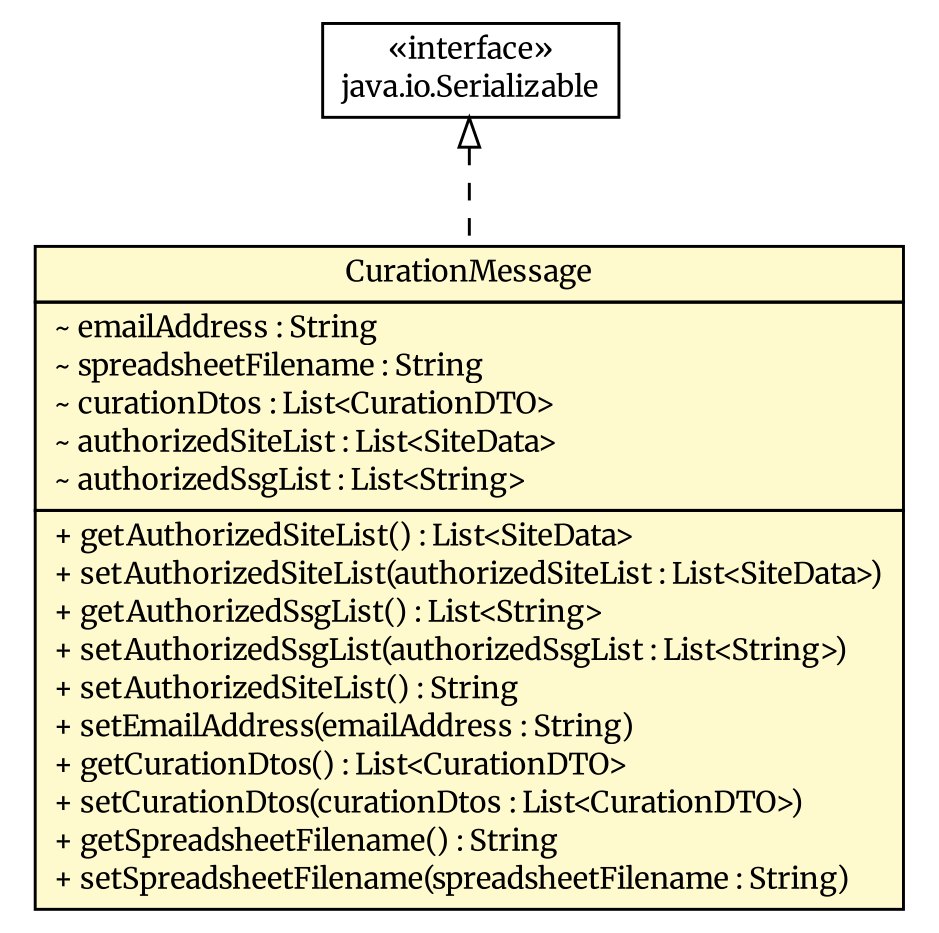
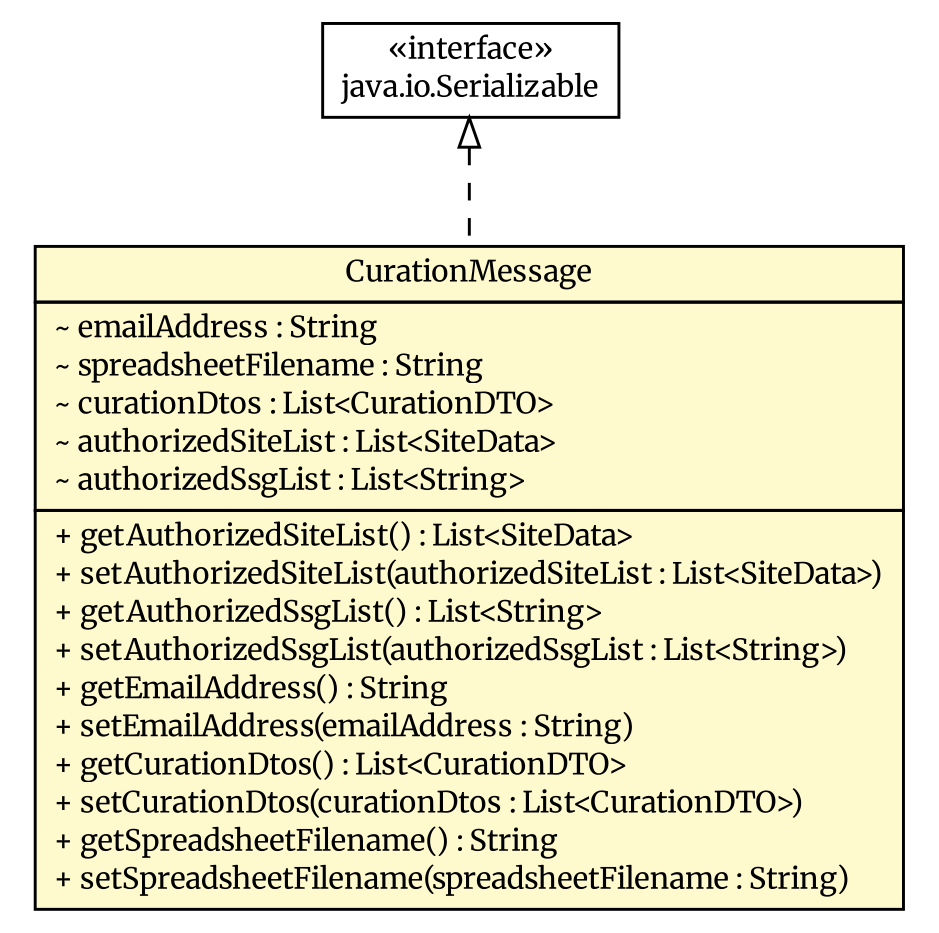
node "CurationMessage": text "+ setAuthorizedSiteList() : String" -> "+ getEmailAddress() : String"
